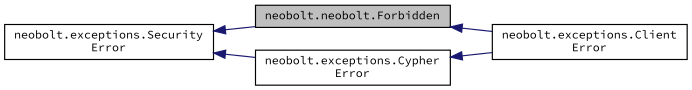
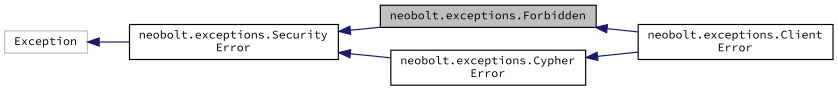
node "neobolt.neobolt.Forbidden": label "neobolt.neobolt.Forbidden" -> "neobolt.exceptions.Forbidden"
node "Exception": added
